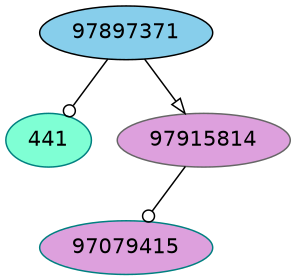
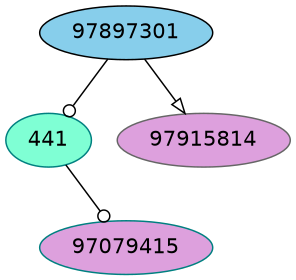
node "97897371": label "97897371" -> "97897301"
edge "97915814" -> "97079415": now "441" -> "97079415"
